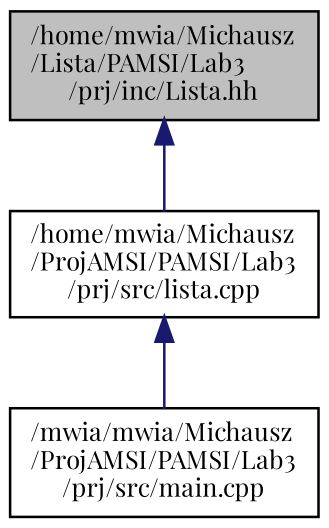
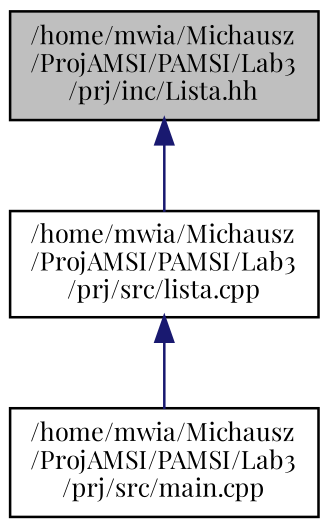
node "/home/mwia/Michausz /Lista/PAMSI/Lab3 /prj/inc/Lista.hh": label "/home/mwia/Michausz /Lista/PAMSI/Lab3 /prj/inc/Lista.hh" -> "/home/mwia/Michausz /ProjAMSI/PAMSI/Lab3 /prj/inc/Lista.hh"
node "/mwia/mwia/Michausz /ProjAMSI/PAMSI/Lab3 /prj/src/main.cpp": label "/mwia/mwia/Michausz /ProjAMSI/PAMSI/Lab3 /prj/src/main.cpp" -> "/home/mwia/Michausz /ProjAMSI/PAMSI/Lab3 /prj/src/main.cpp"
